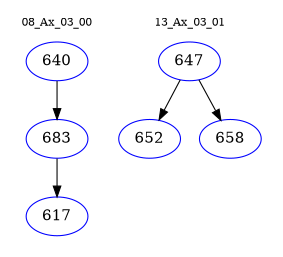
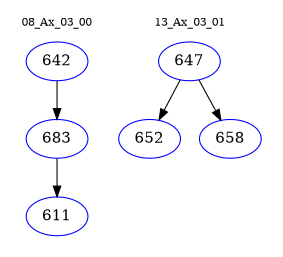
node "640": label "640" -> "642"
node "617": label "617" -> "611"
